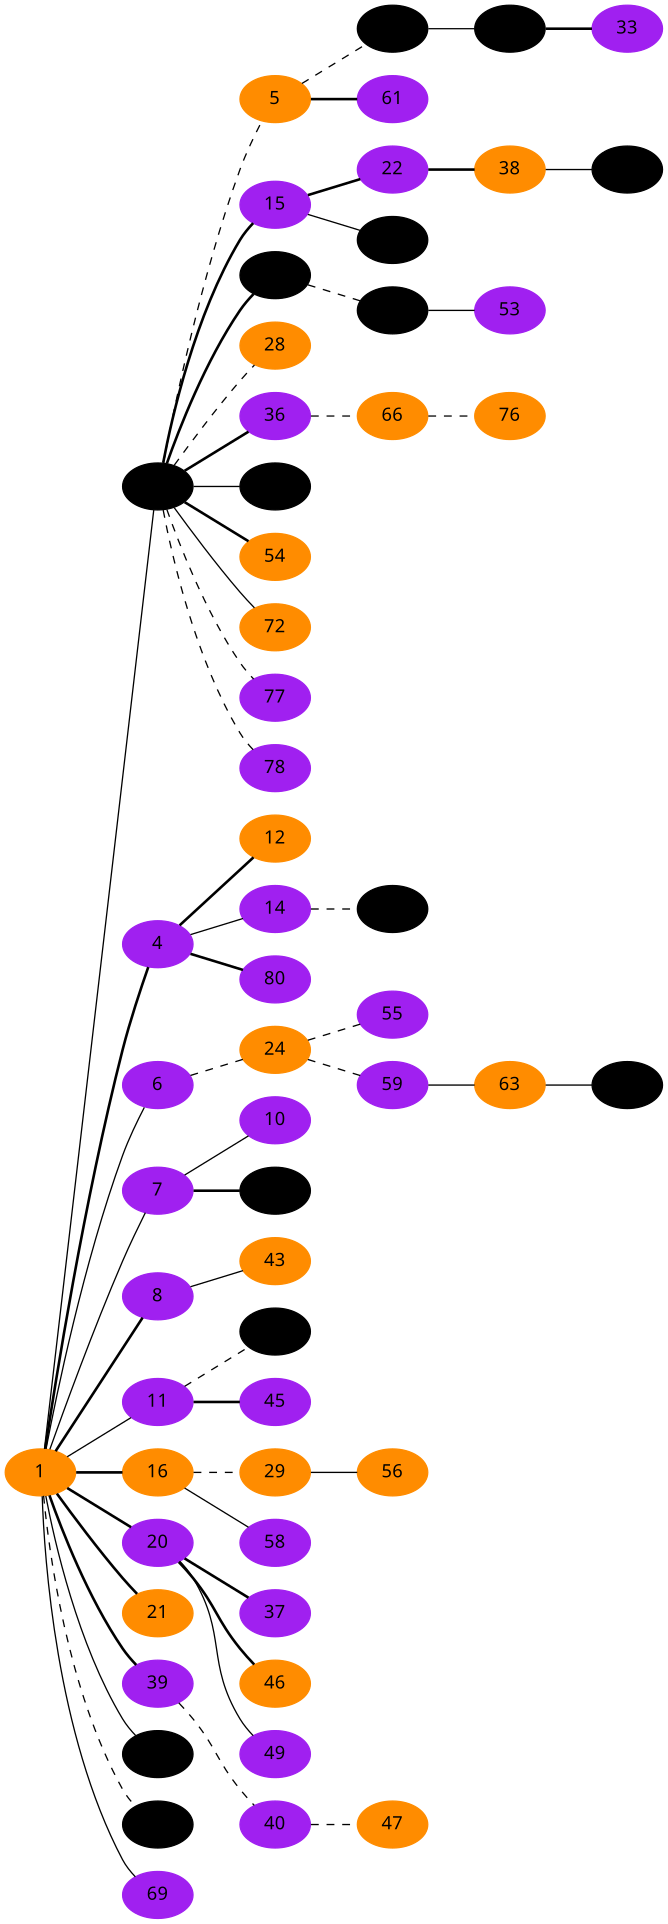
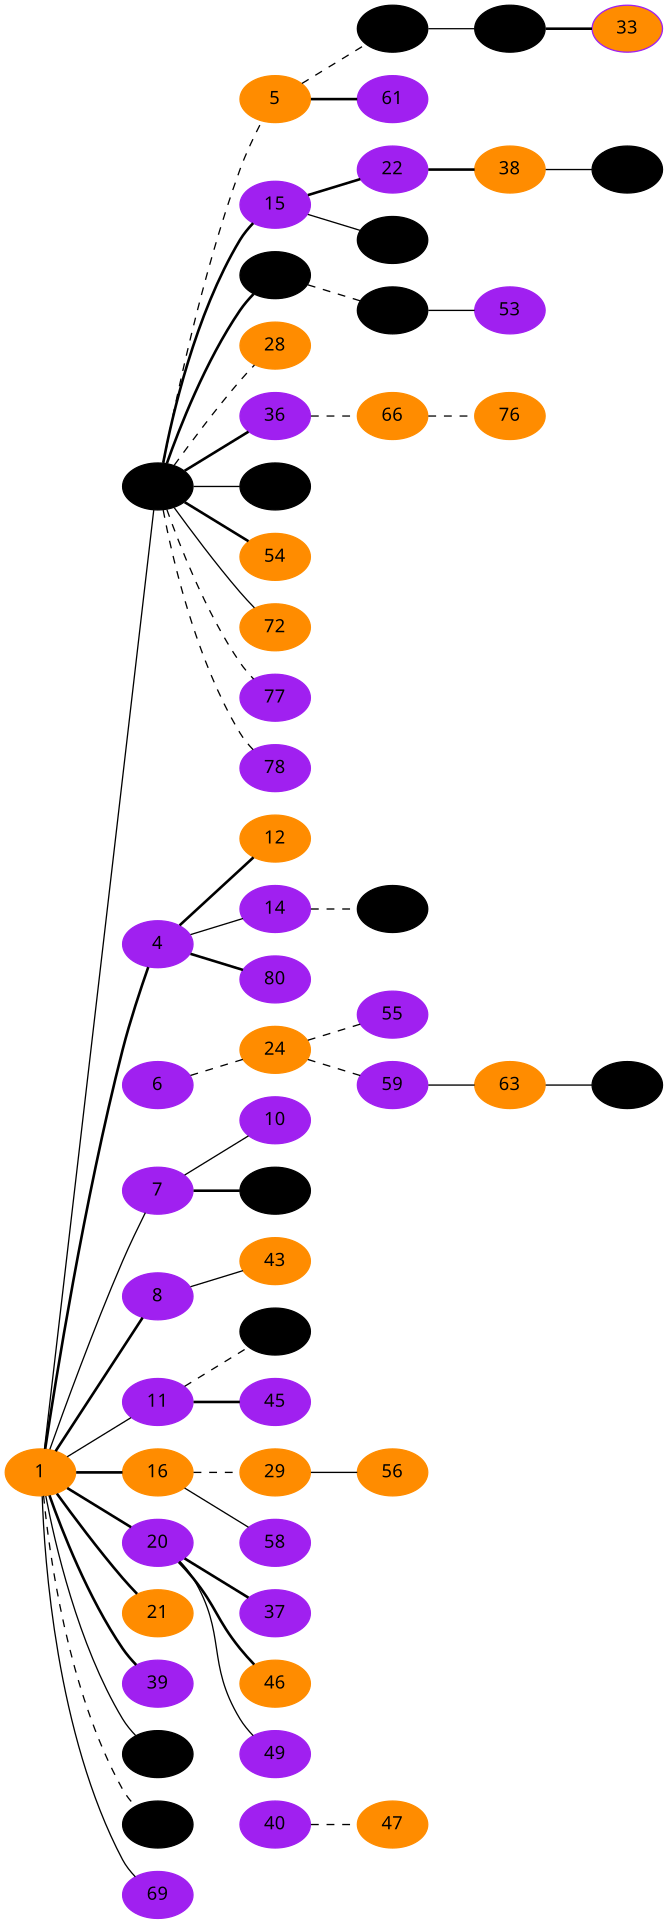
node "33": fillcolor purple -> darkorange
edge "6" -- "1": removed
edge "39" -- "40": removed
